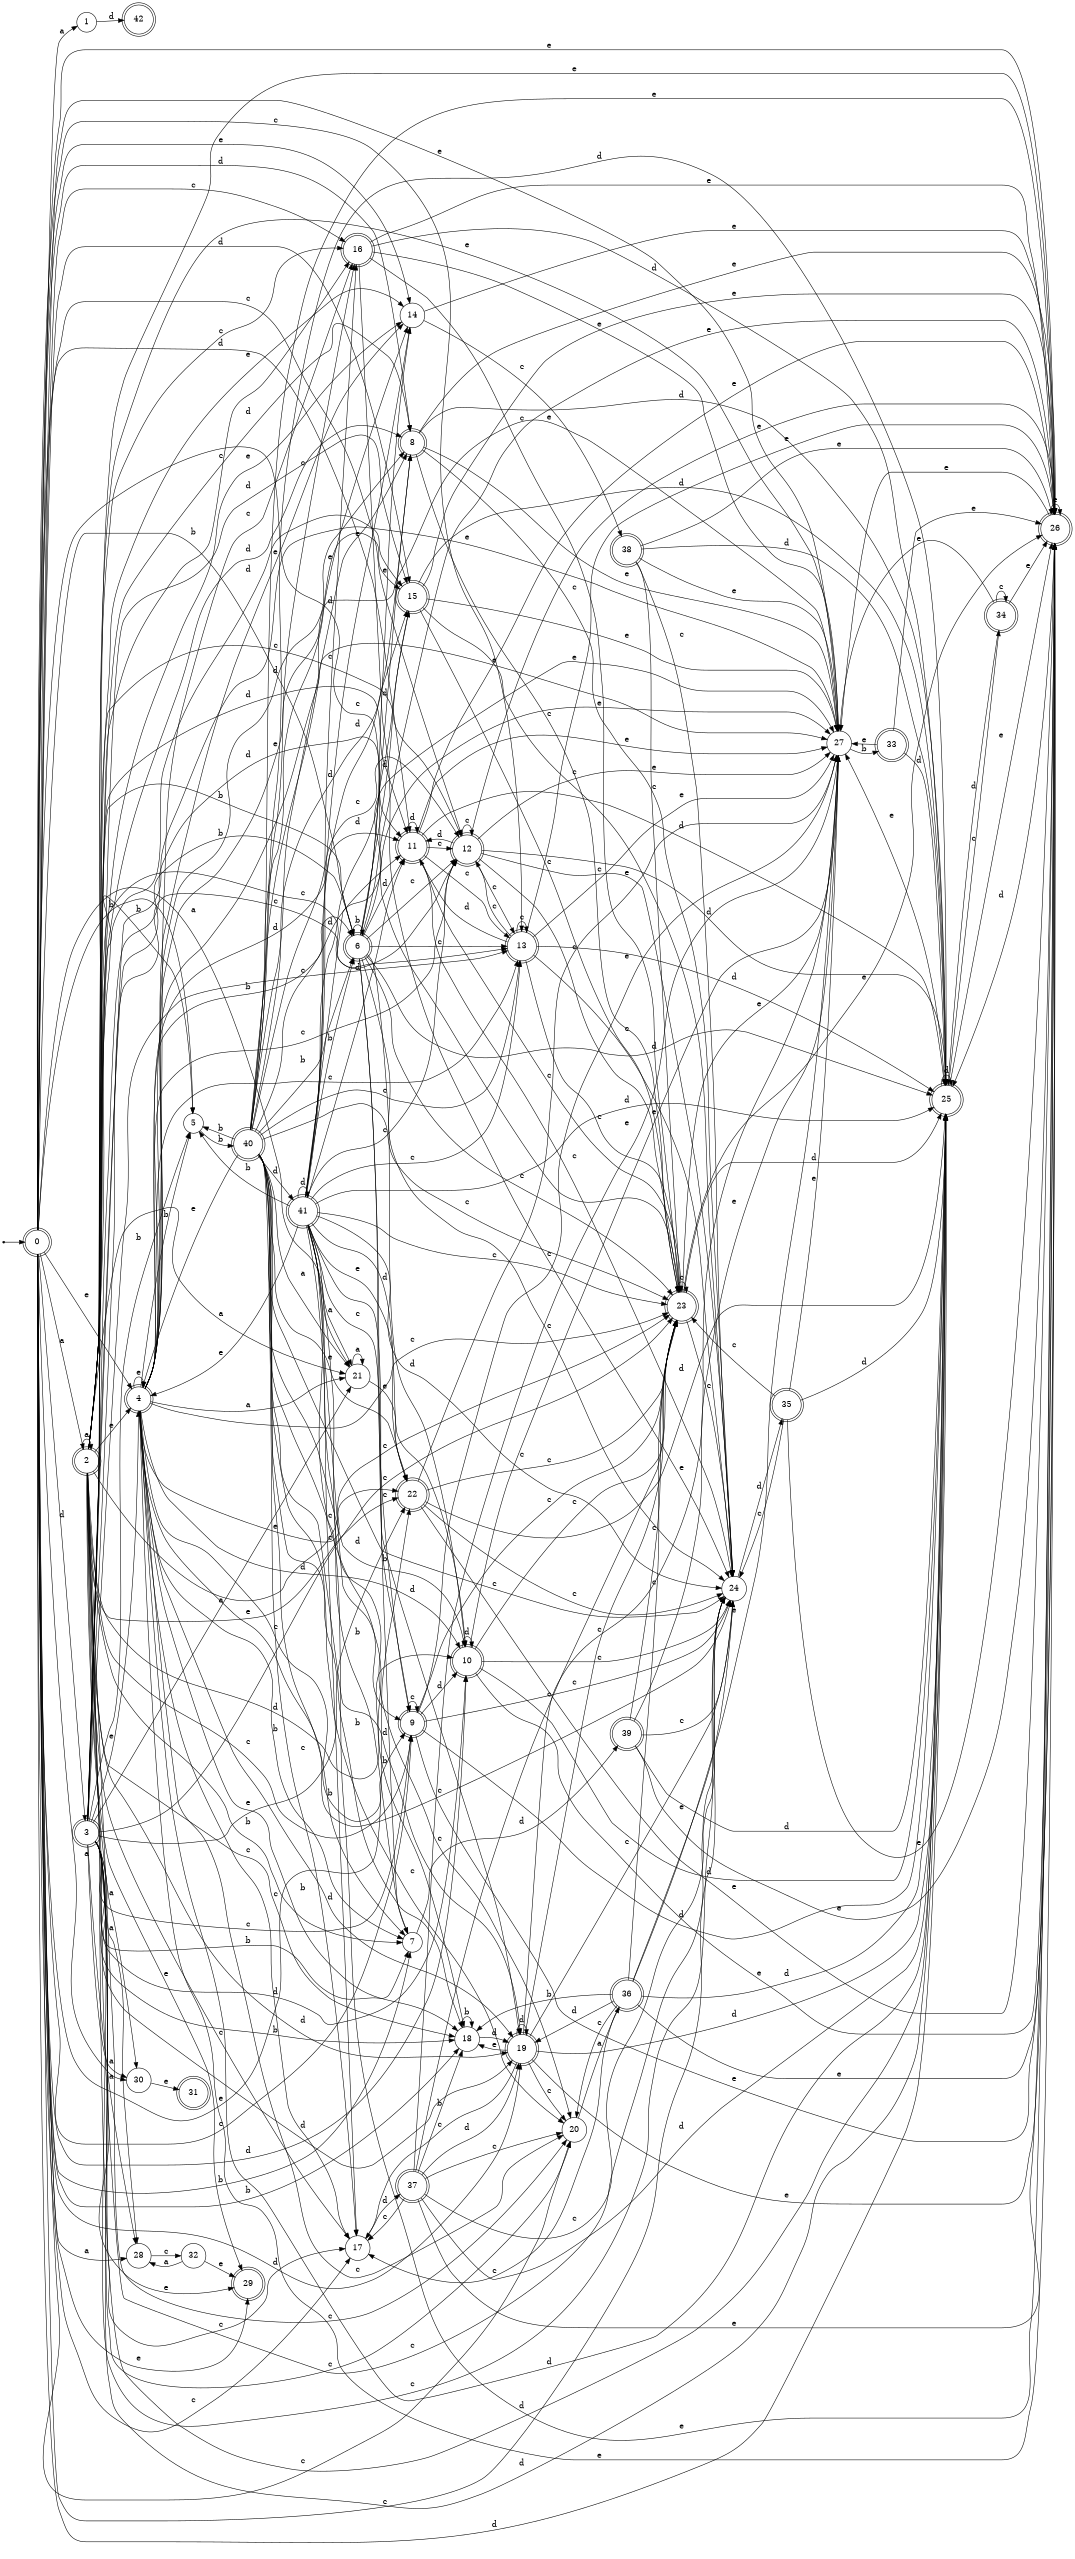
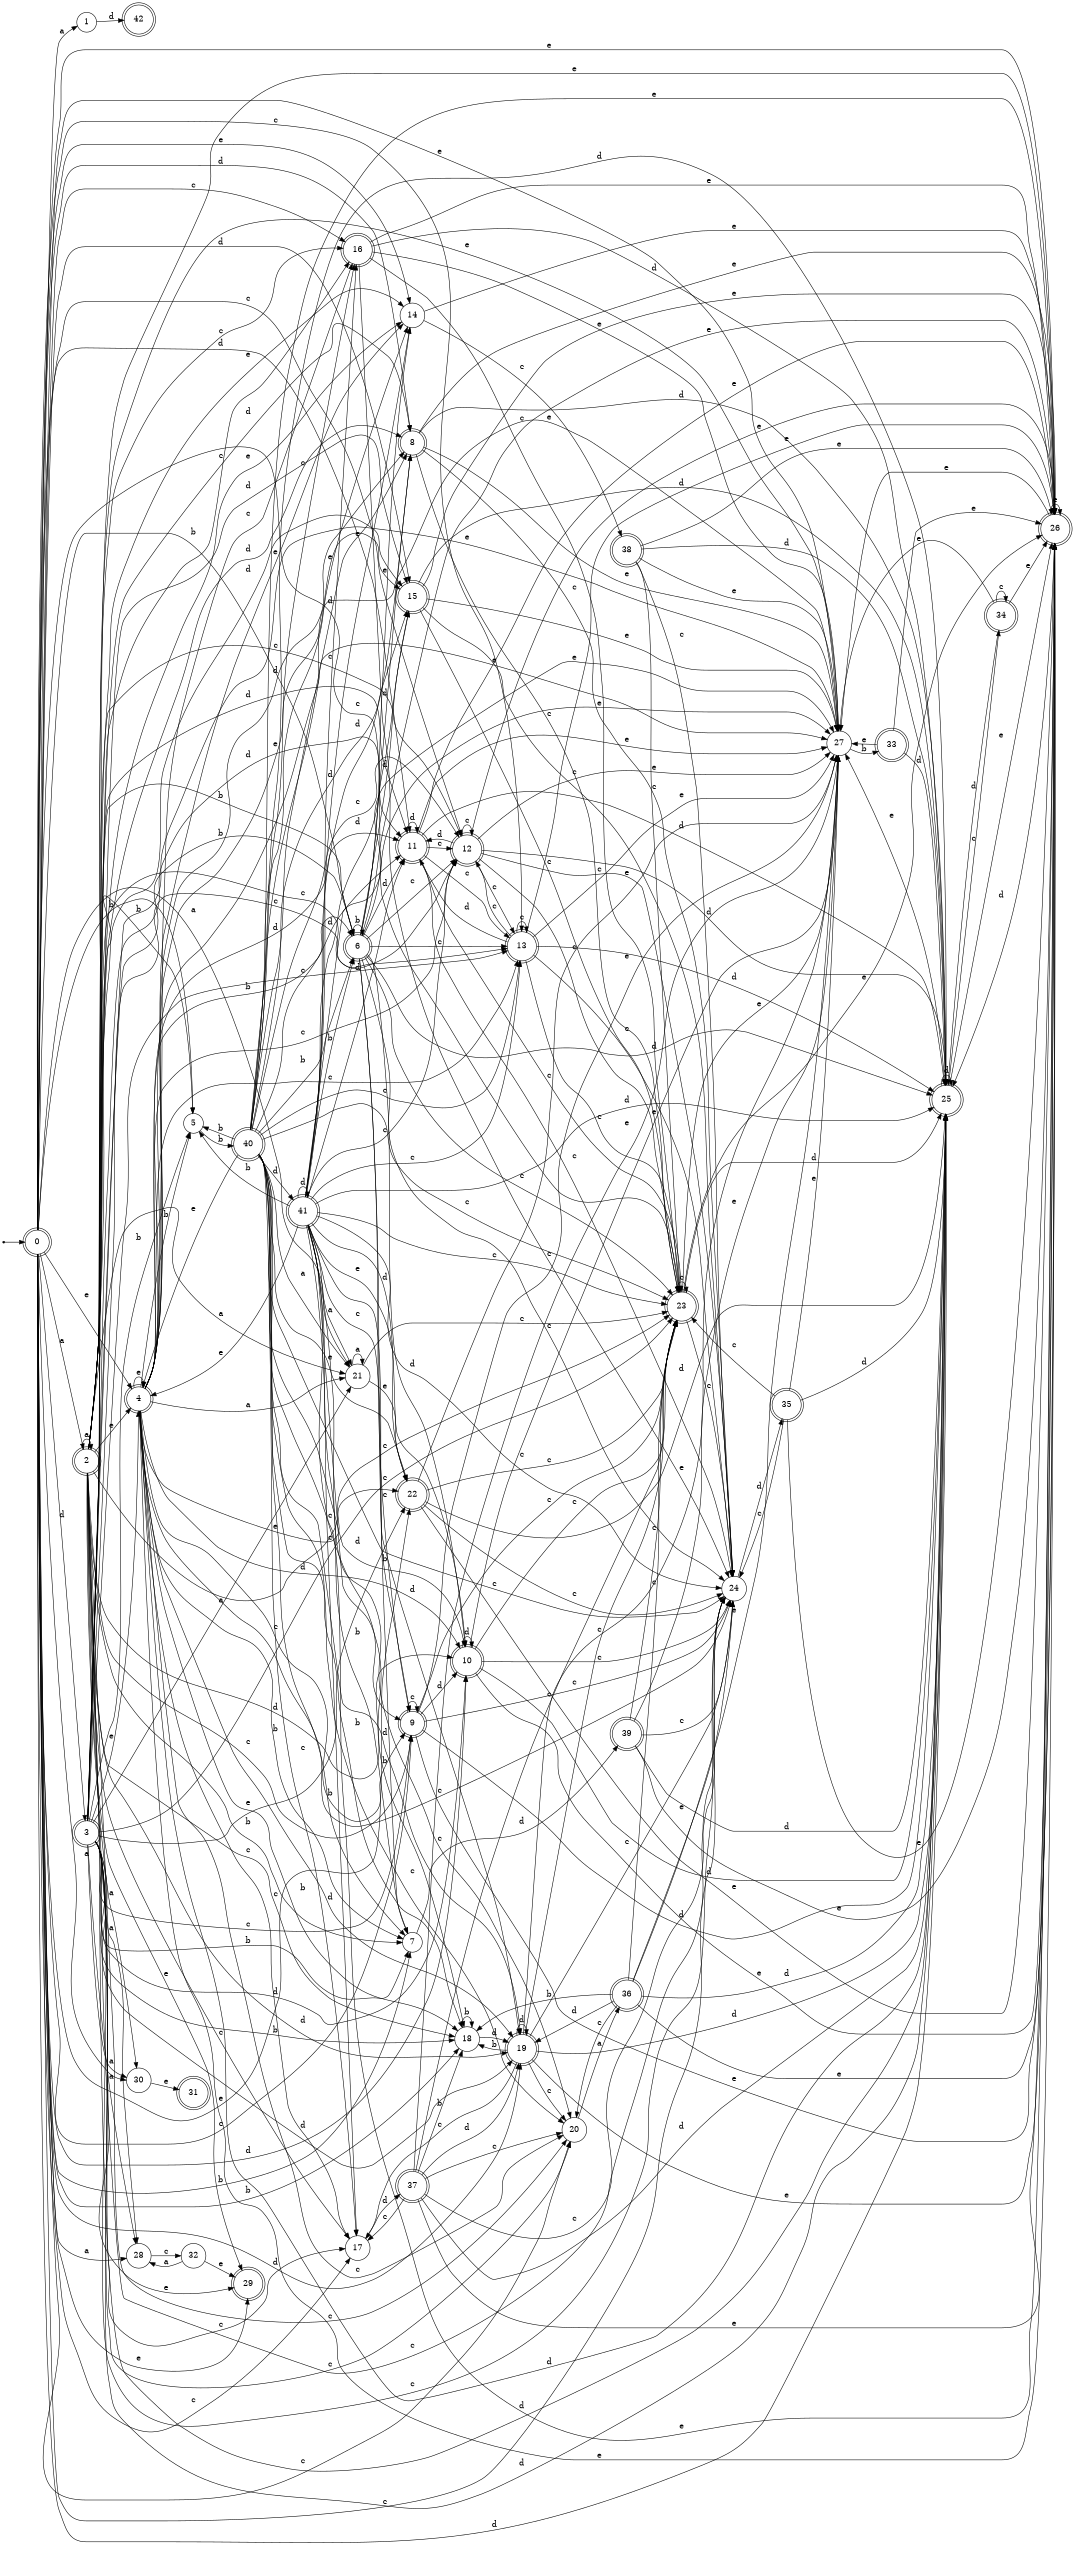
edge "4" -> "23": now "21" -> "23"
edge "2" -> "22": removed, label "e"
edge "19" -> "18": label "e" -> "b"
edge "36" -> "17": removed, label "c"
